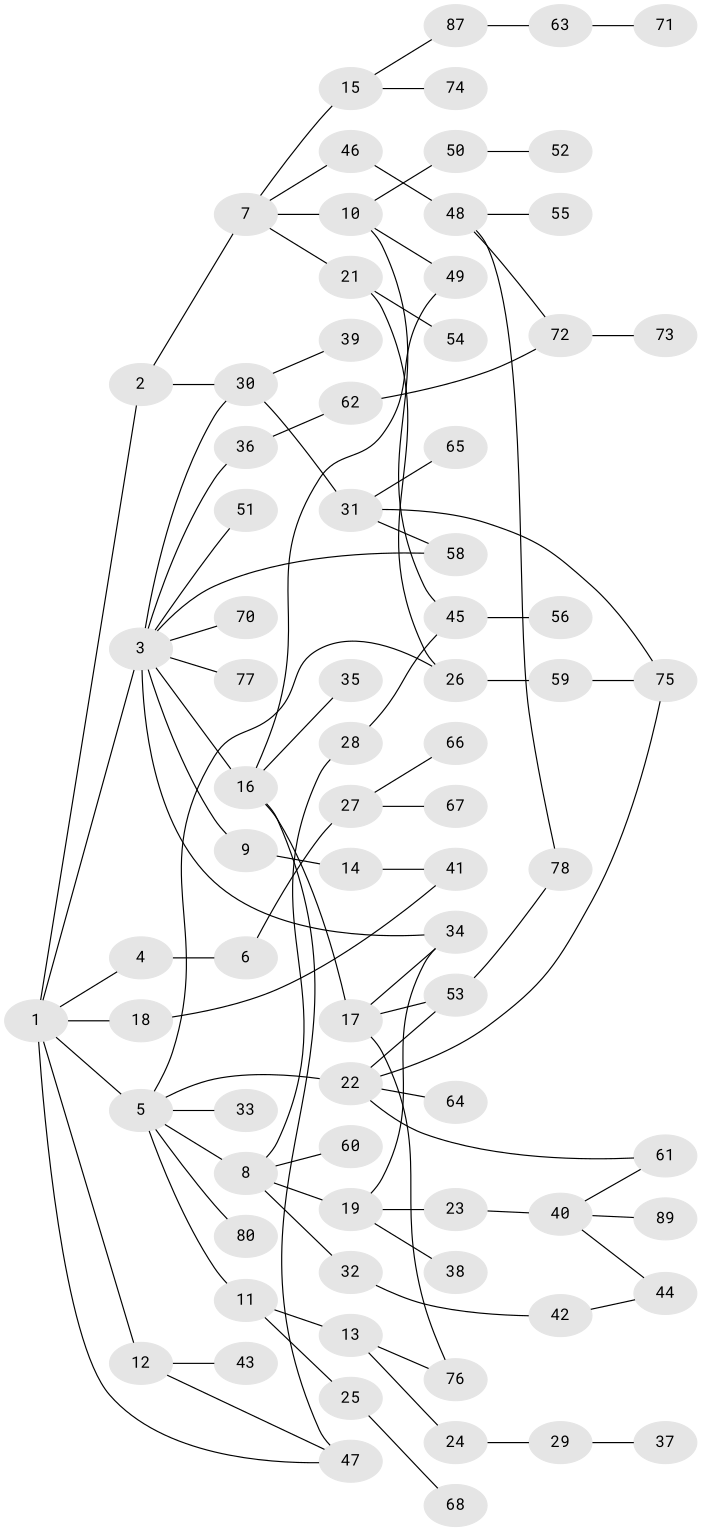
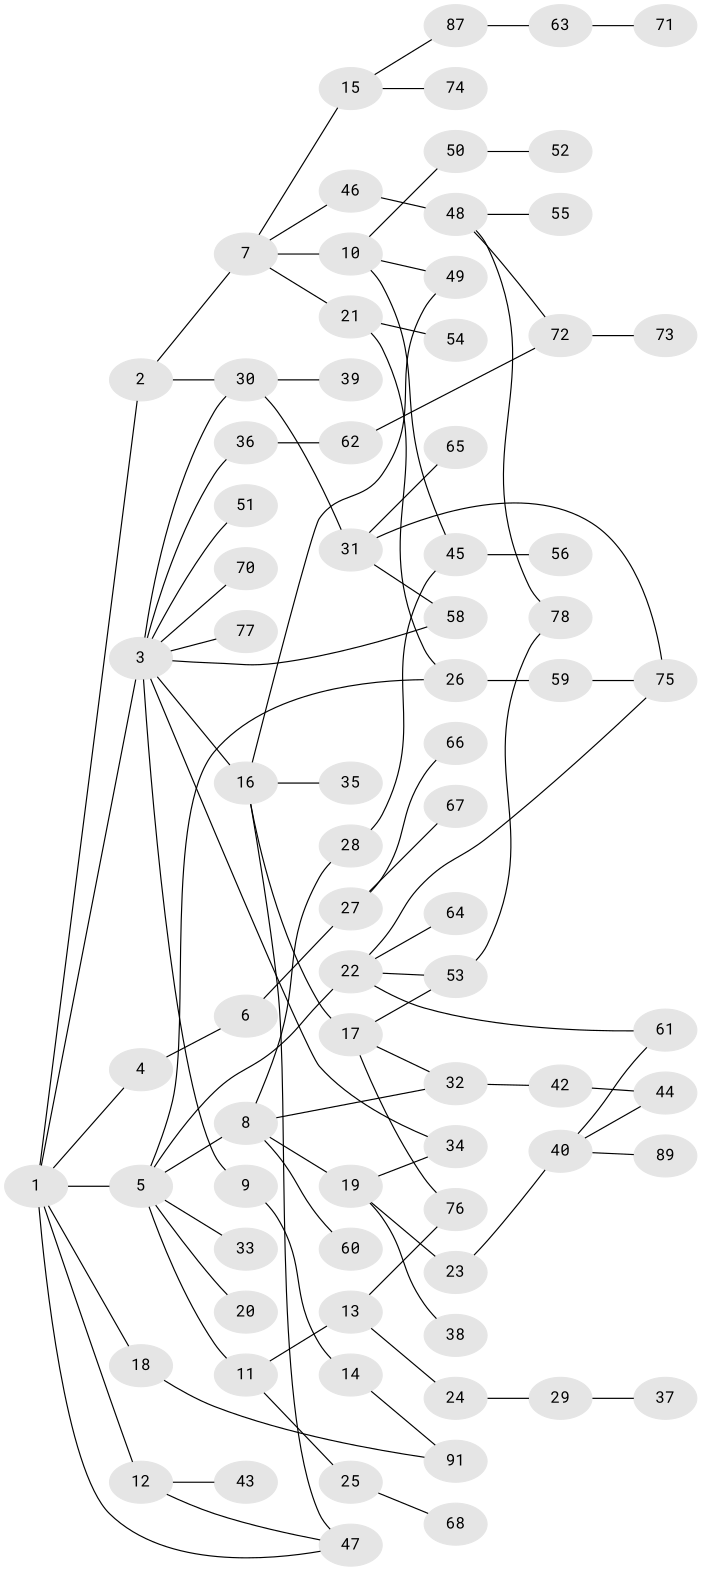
node "41": label "41" -> "91"
edge "34" -- "17": now "32" -- "17"
node "80": label "80" -> "20"
